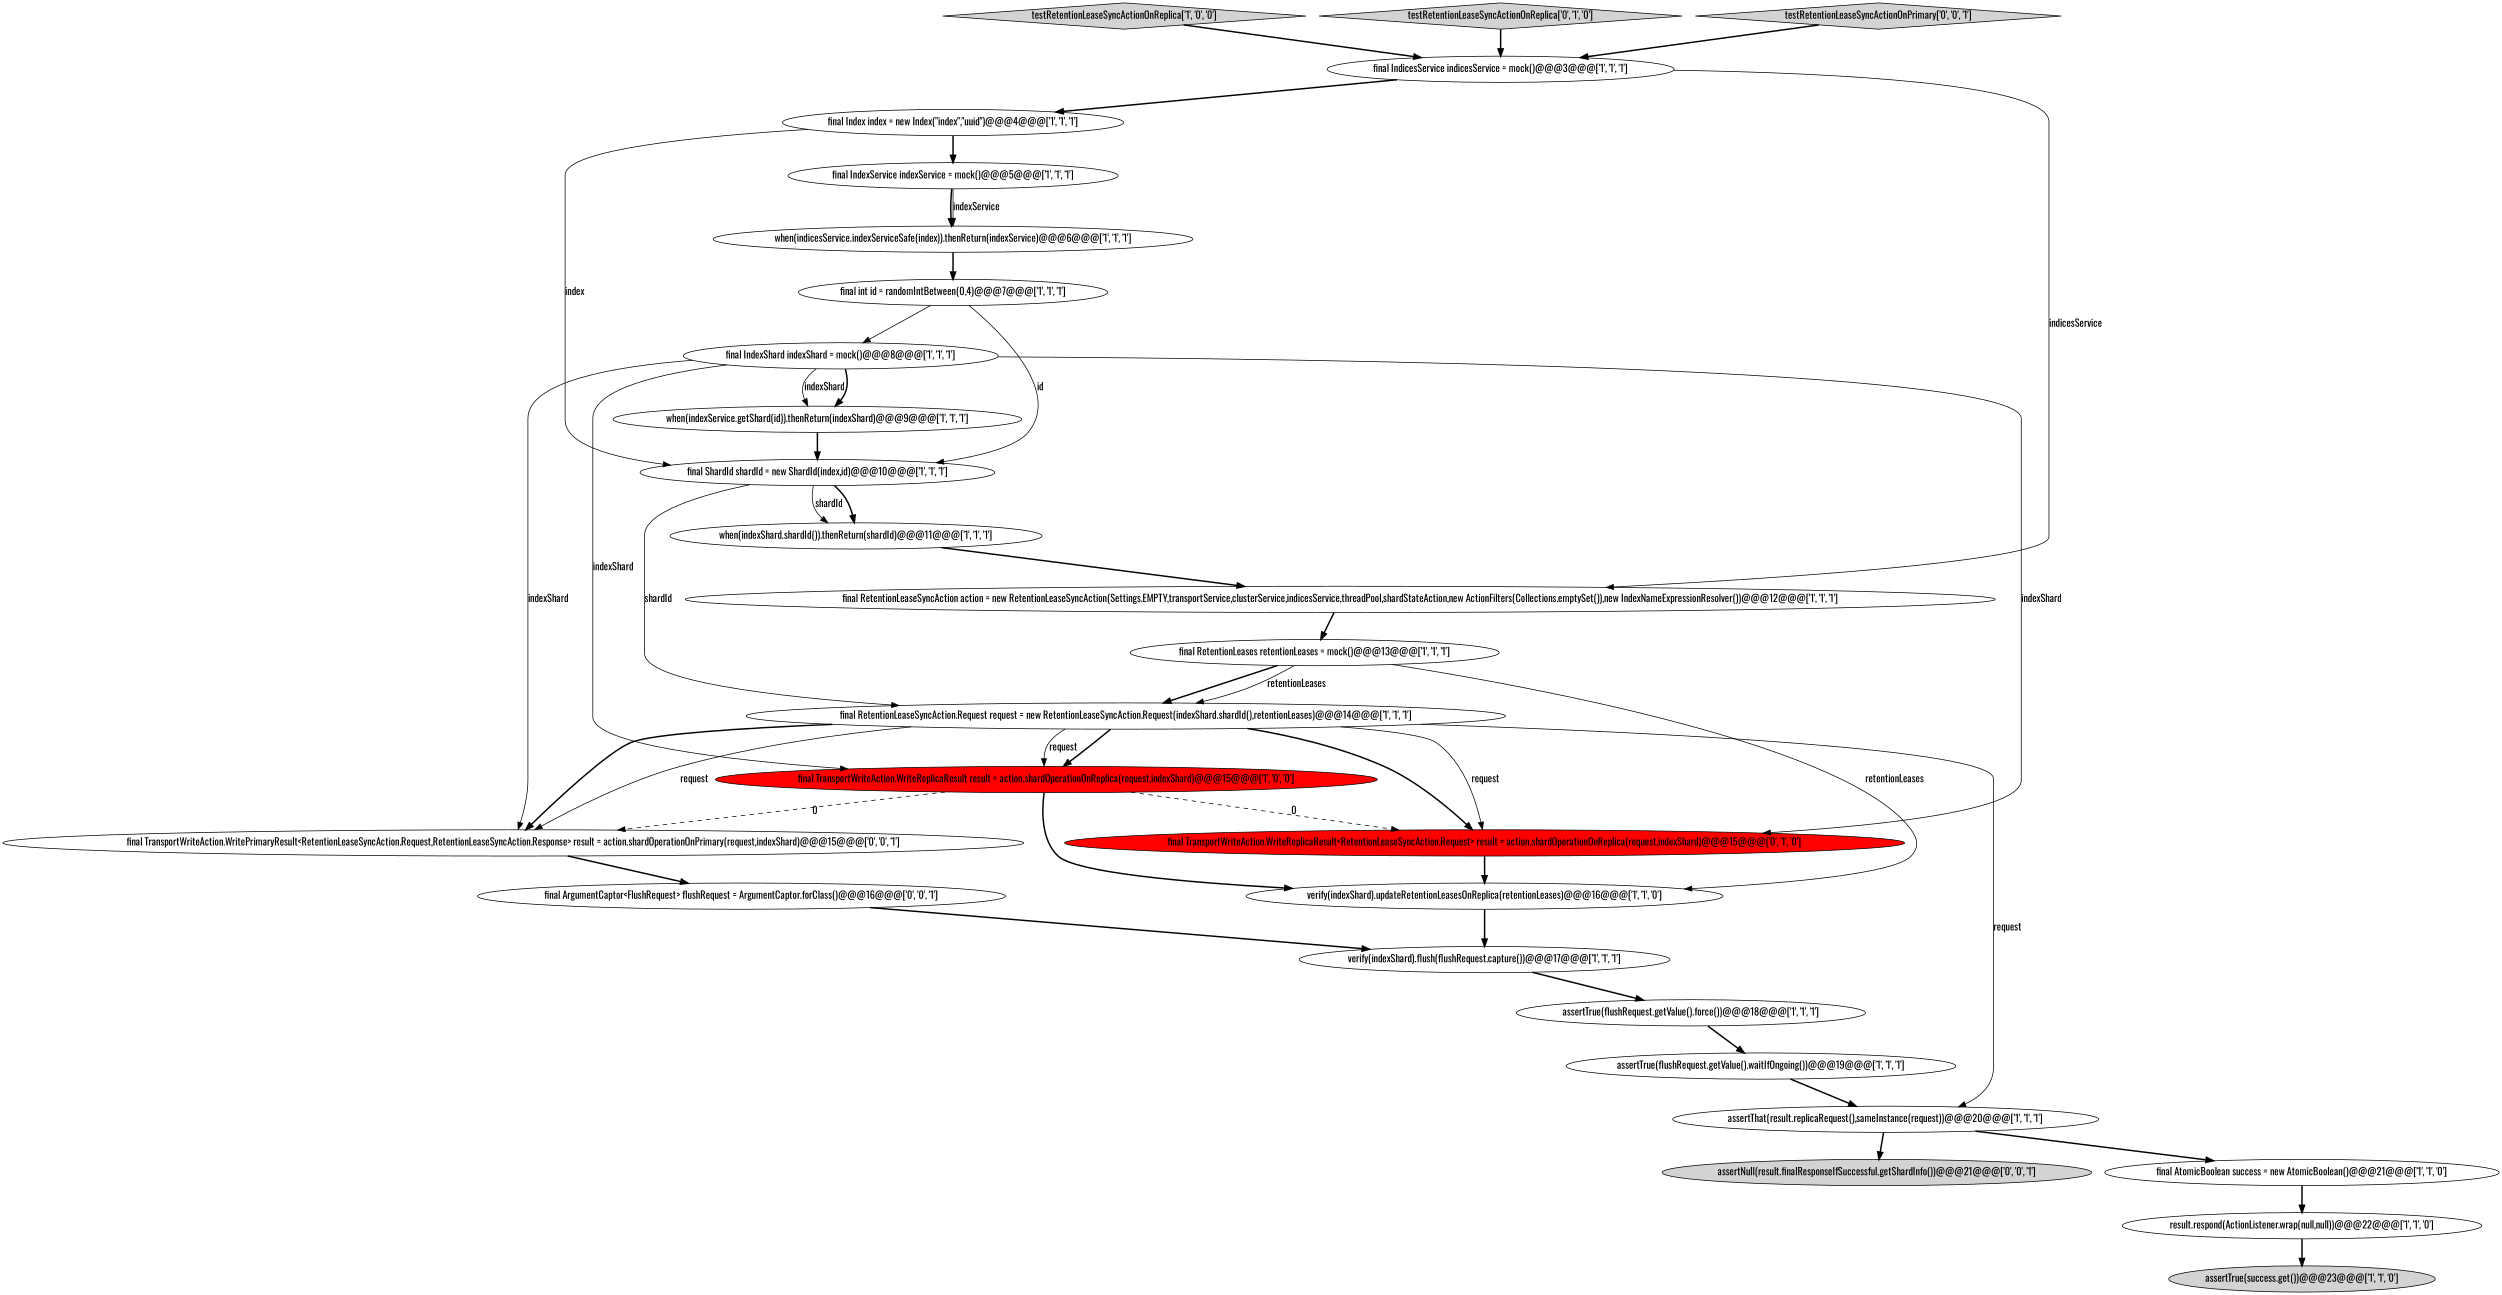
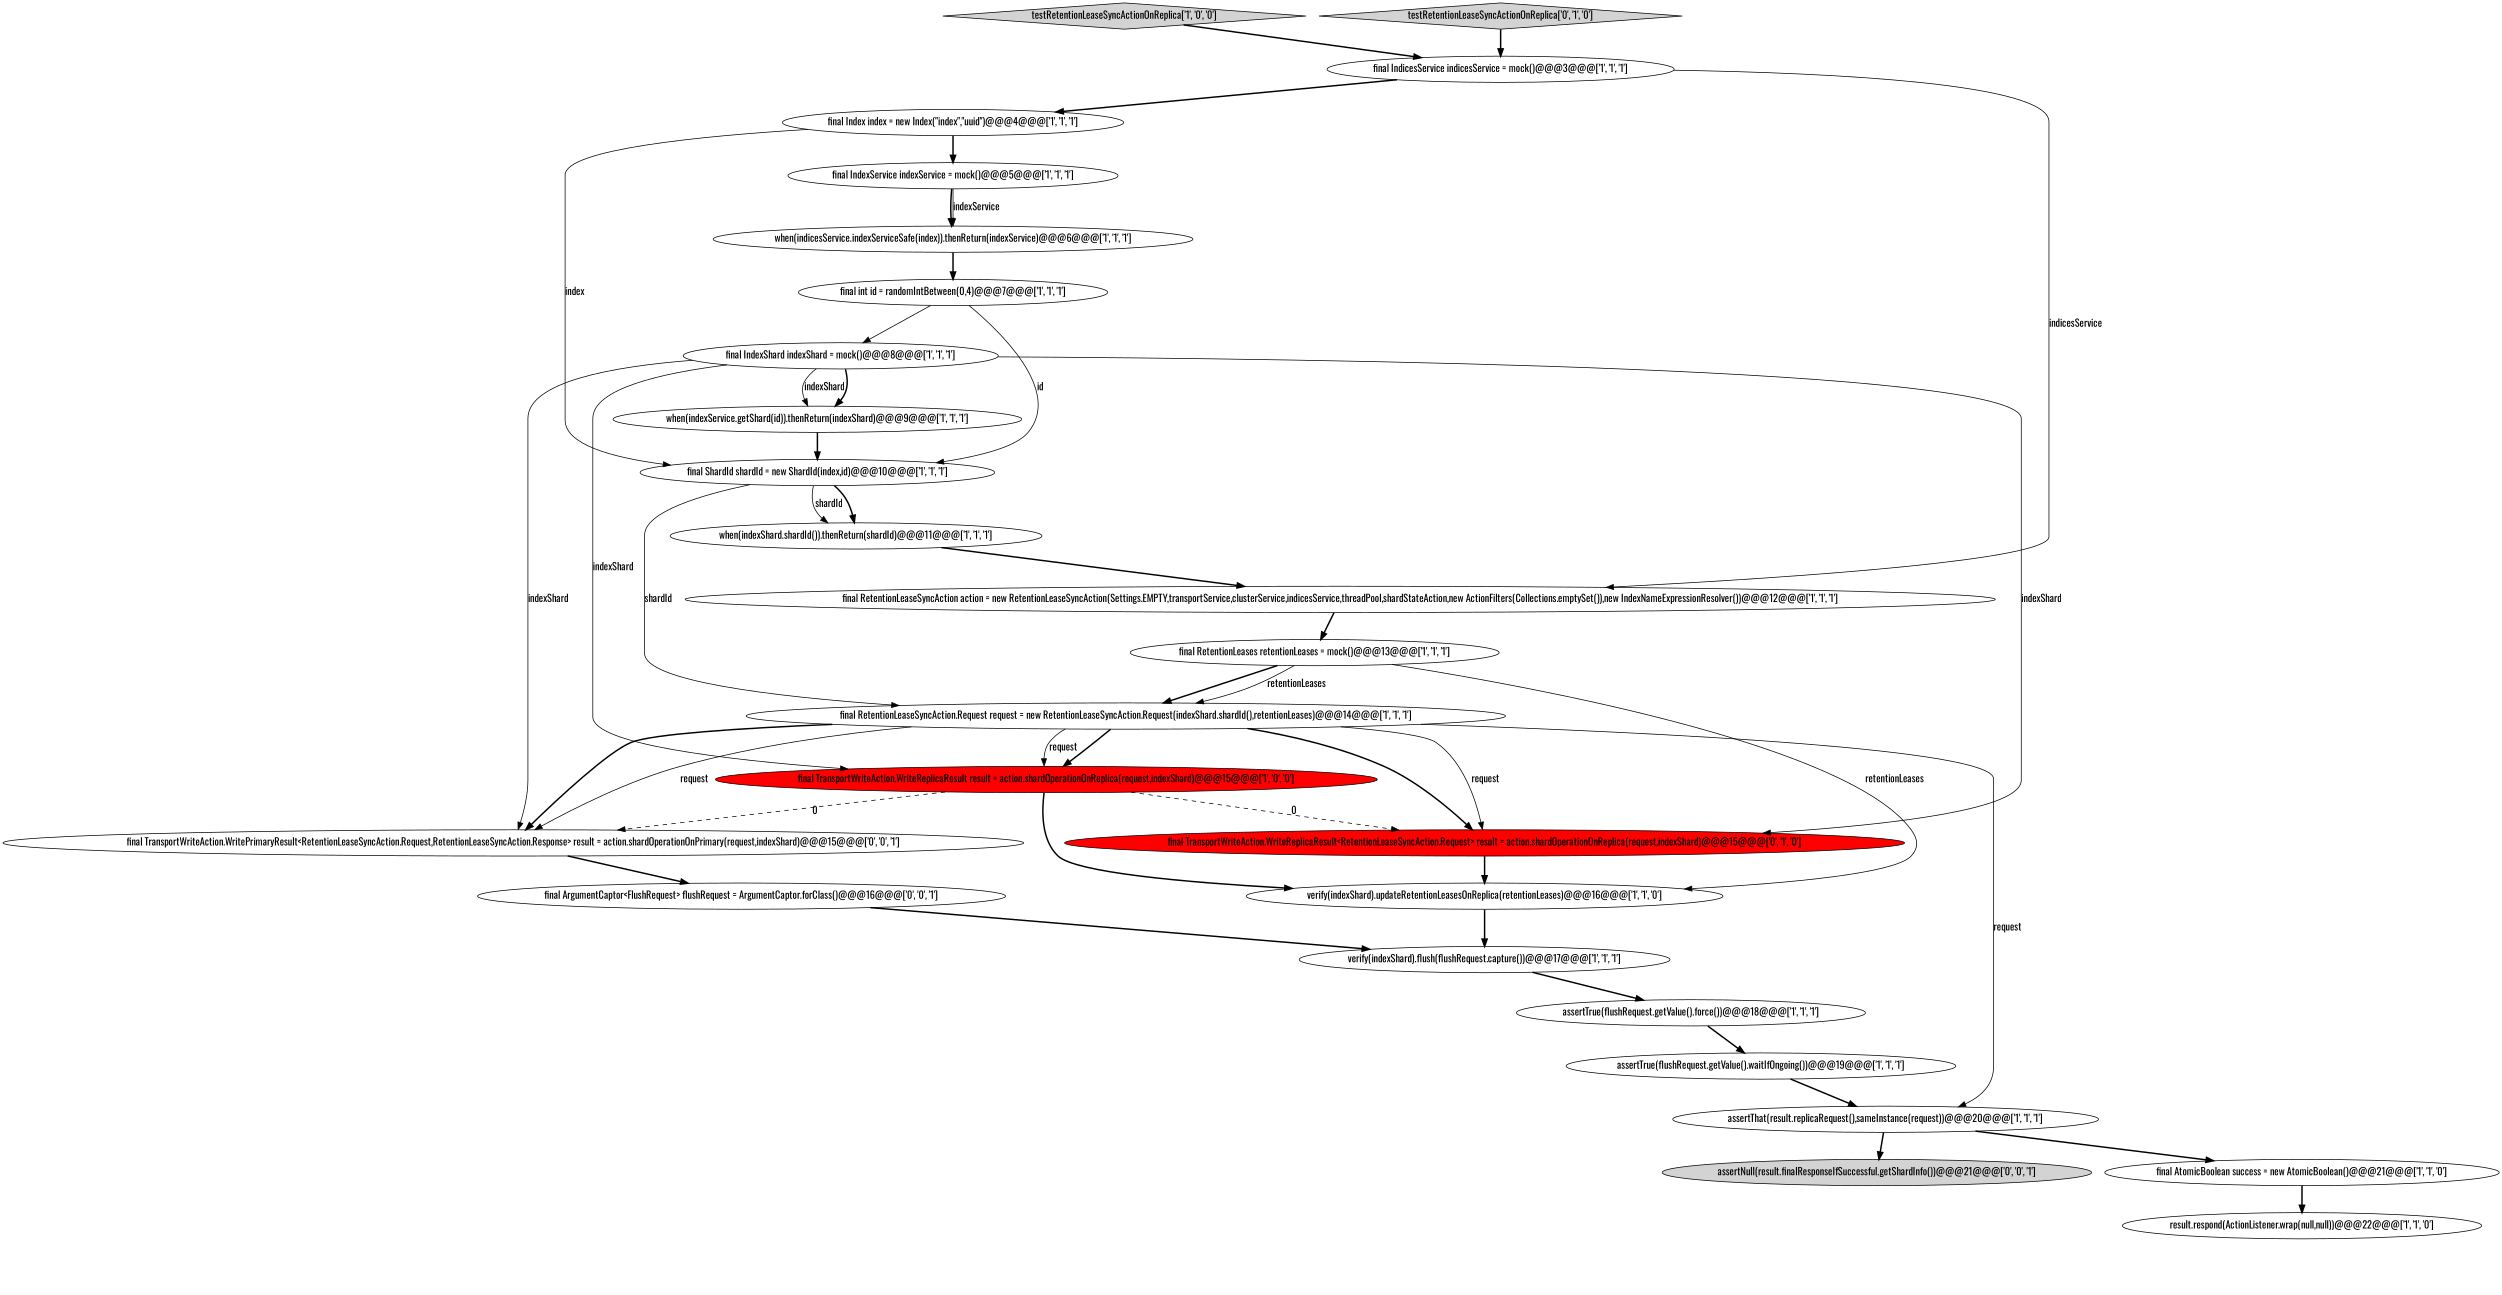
node "testRetentionLeaseSyncActionOnPrimary['0', '0', '1']": removed
node "assertTrue(success.get())@@@23@@@['1', '1', '0']": removed
